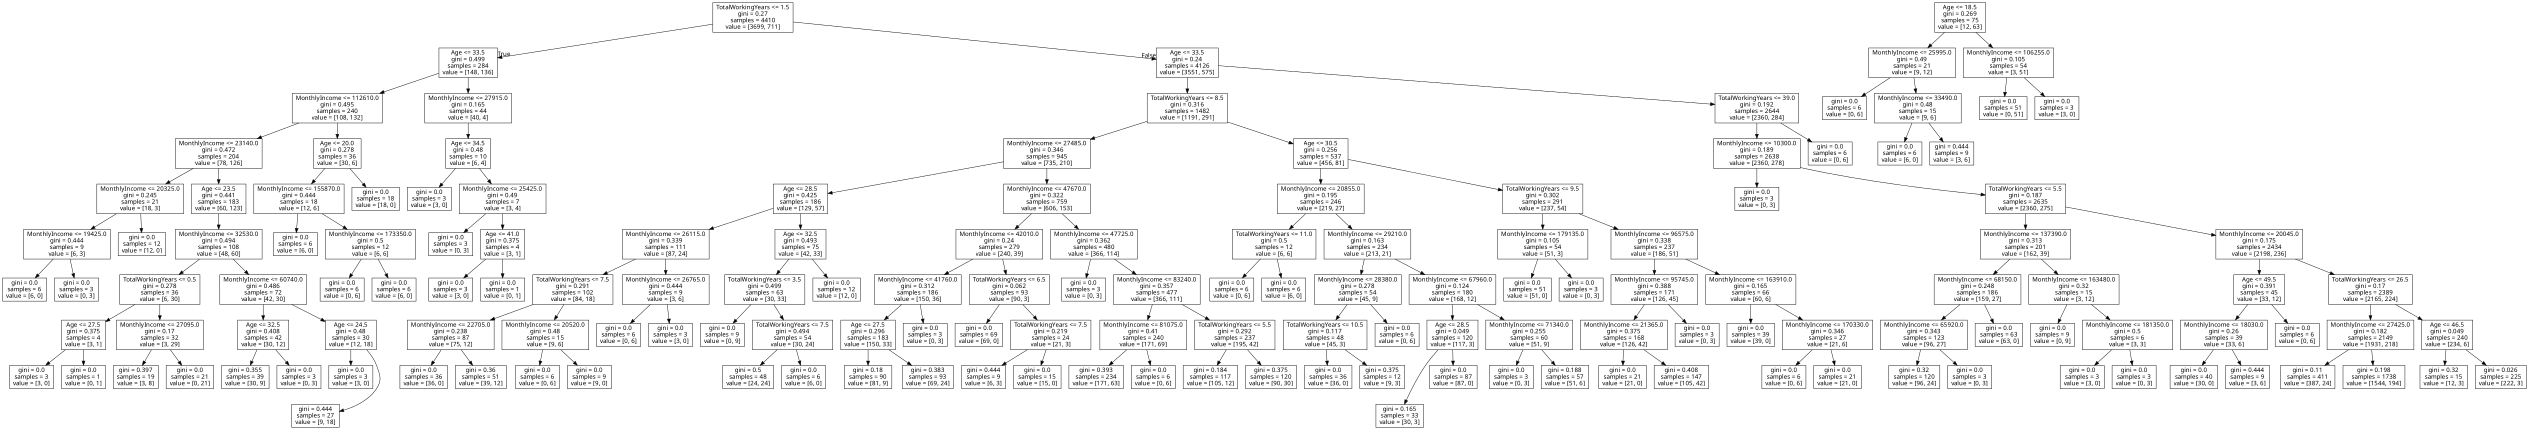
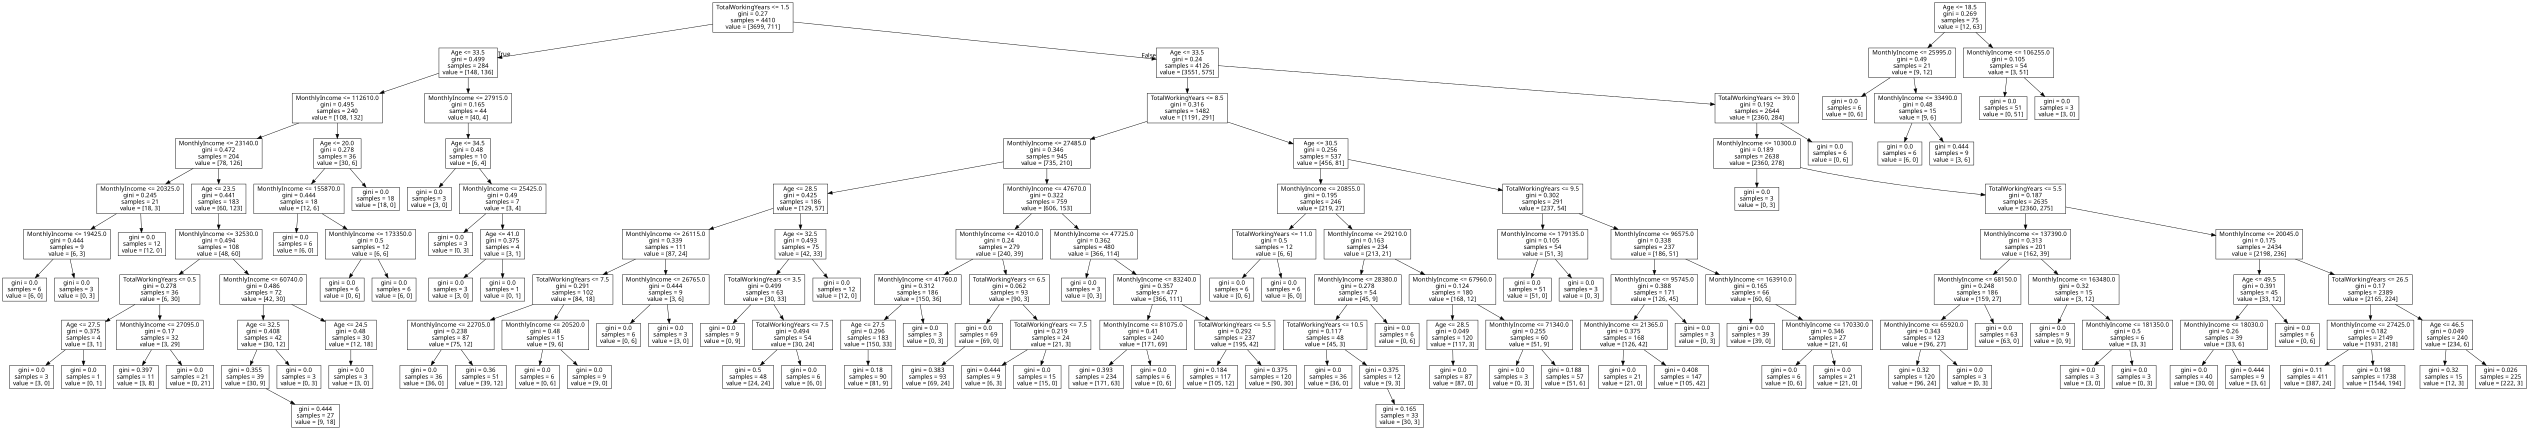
edge "Age <= 27.5 gini = 0.296 samples = 183 value = [150, 33]" -> "gini = 0.383 samples = 93 value = [69, 24]": now "gini = 0.0 samples = 69 value = [69, 0]" -> "gini = 0.383 samples = 93 value = [69, 24]"
edge "Age <= 28.5 gini = 0.049 samples = 120 value = [117, 3]" -> "gini = 0.165 samples = 33 value = [30, 3]": now "gini = 0.375 samples = 12 value = [9, 3]" -> "gini = 0.165 samples = 33 value = [30, 3]"
node "gini = 0.397 samples = 19 value = [3, 8]": label "gini = 0.397 samples = 19 value = [3, 8]" -> "gini = 0.397 samples = 11 value = [3, 8]"
edge "Age <= 24.5 gini = 0.48 samples = 30 value = [12, 18]" -> "gini = 0.444 samples = 27 value = [9, 18]": now "gini = 0.355 samples = 39 value = [30, 9]" -> "gini = 0.444 samples = 27 value = [9, 18]"
